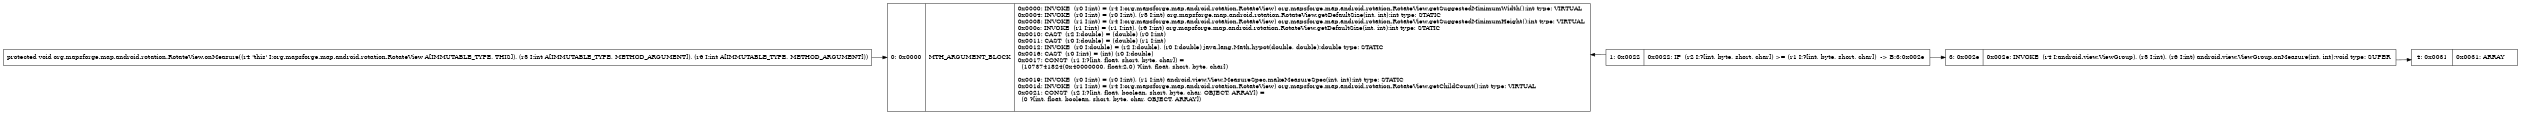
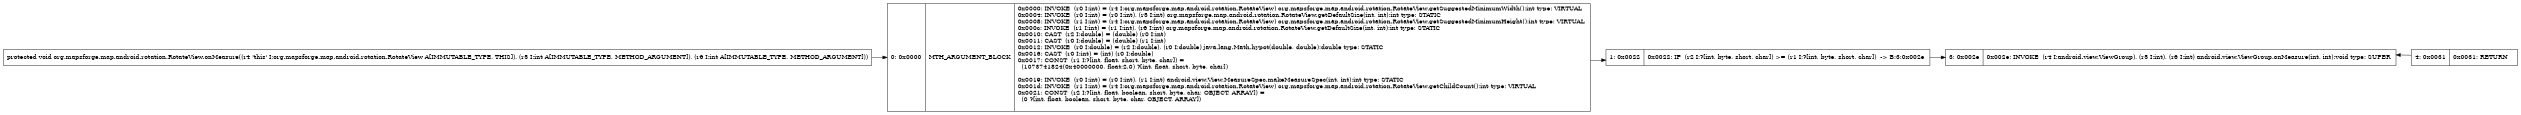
edge "1: 0x0022" -> "0: 0x0000": reversed
node "4: 0x0031": text "0x0031: ARRAY" -> "0x0031: RETURN"
edge "3: 0x002e" -> "4: 0x0031": reversed
